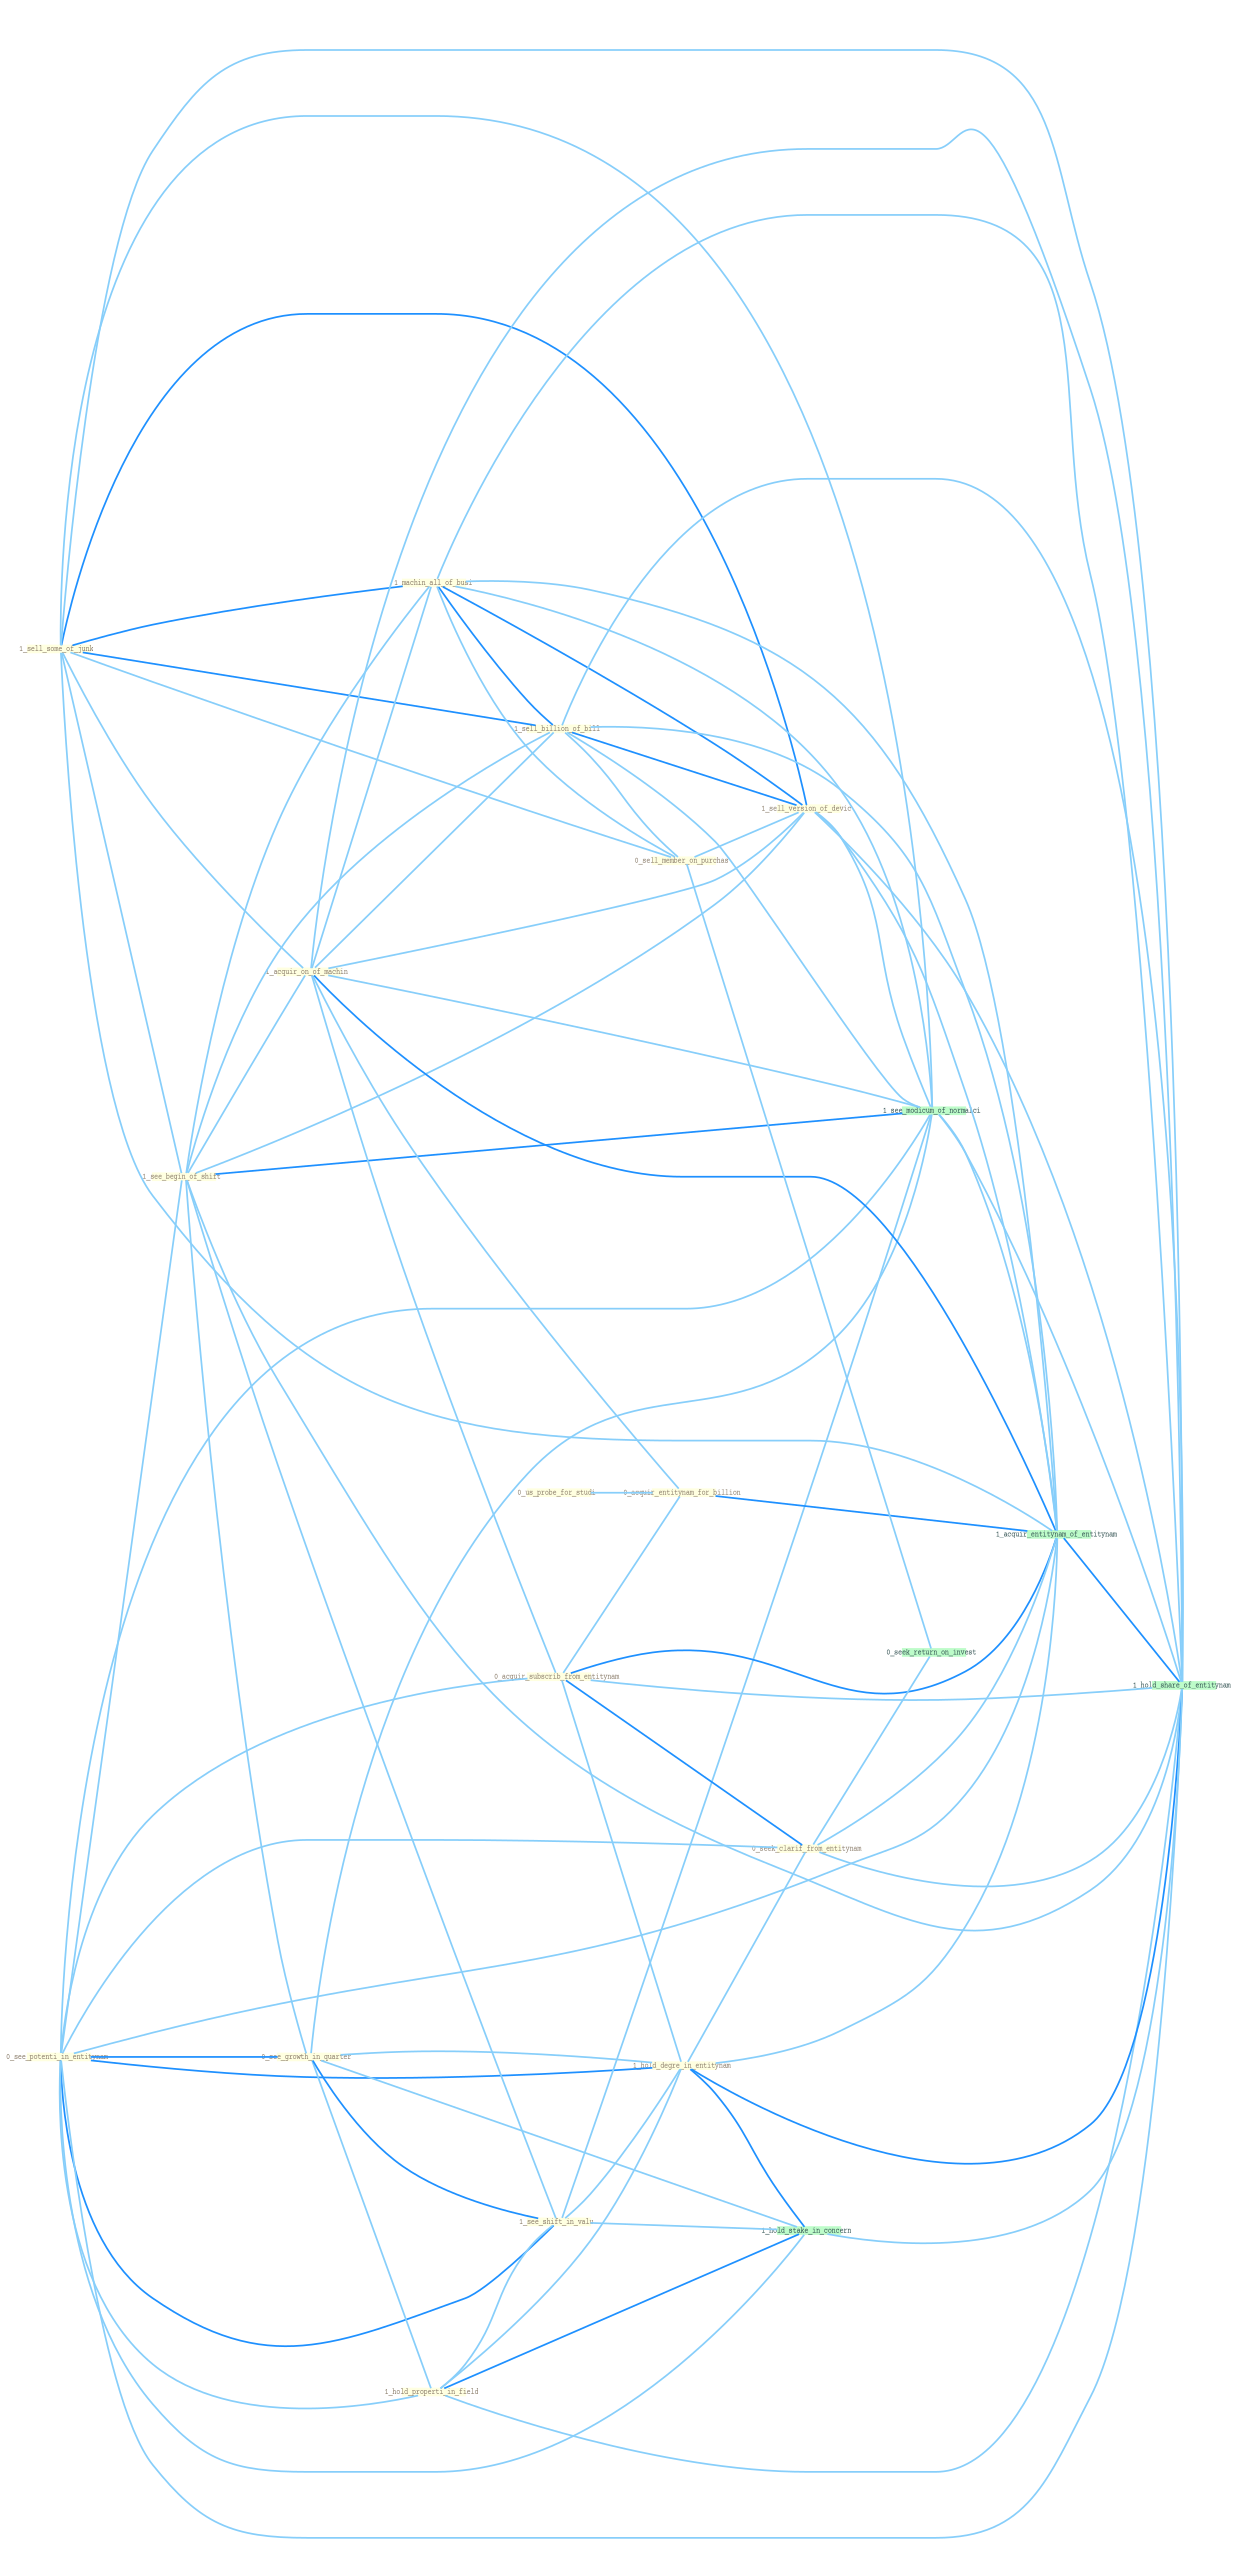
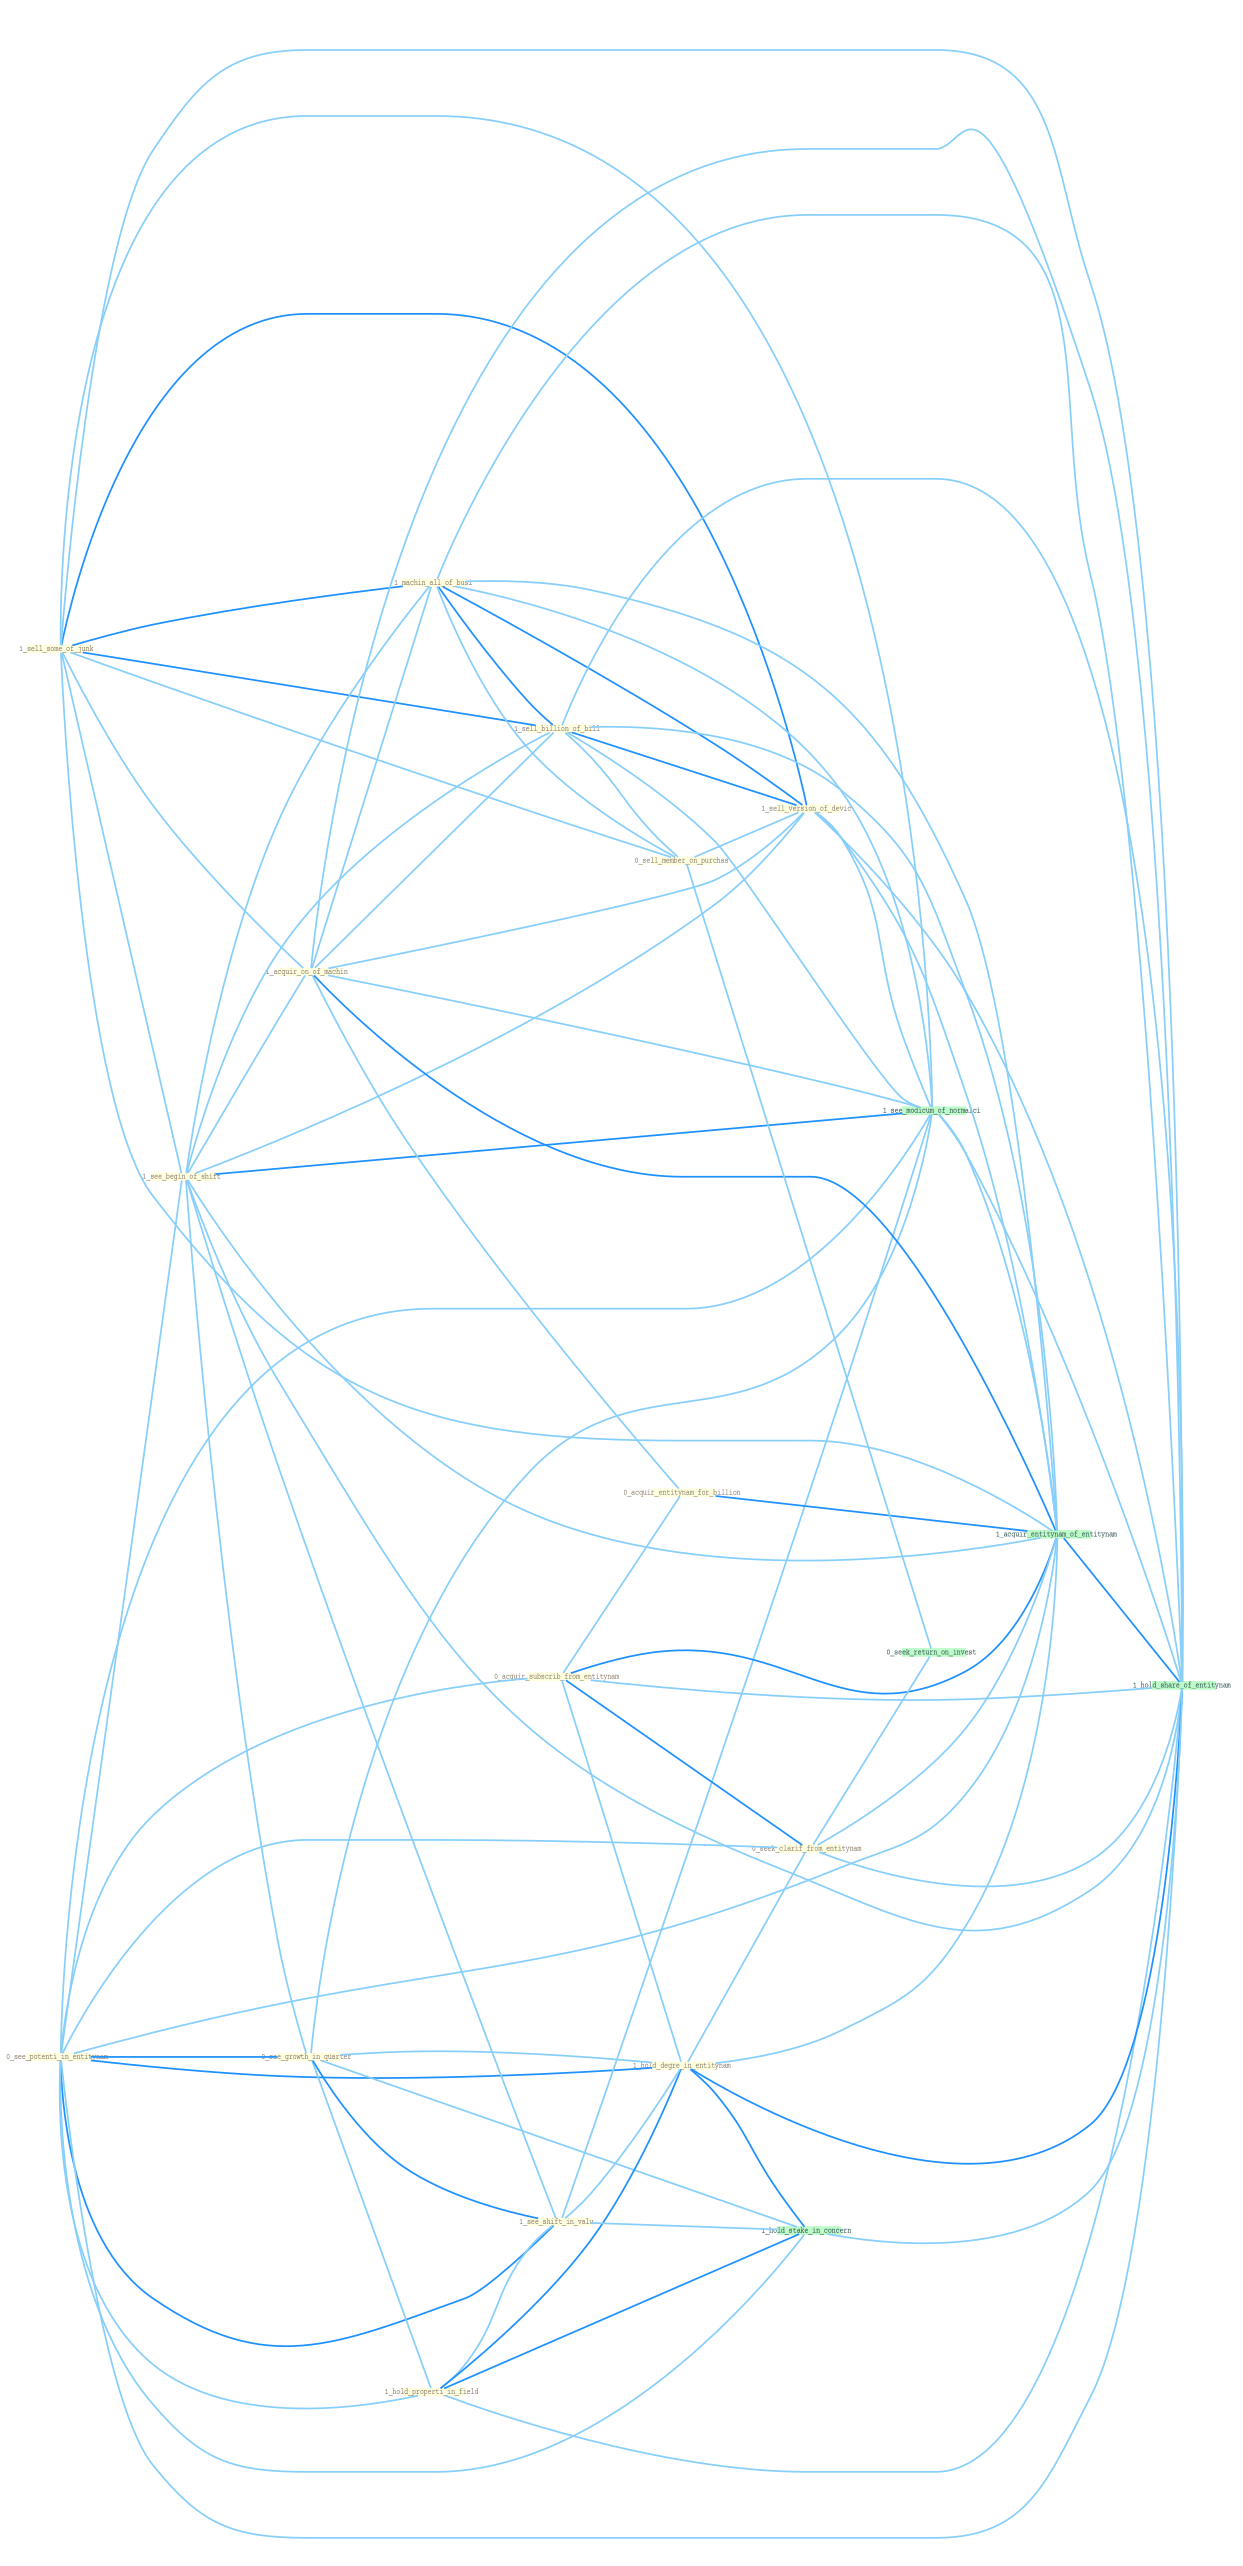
edge "1_acquir_on_of_machin" -- "0_acquir_subscrib_from_entitynam": removed
node "0_us_probe_for_studi": removed
edge "1_see_begin_of_shift" -- "1_acquir_entitynam_of_entitynam": added
edge "1_hold_degre_in_entitynam" -- "1_hold_properti_in_field": color #87cefa -> #1e90ff
